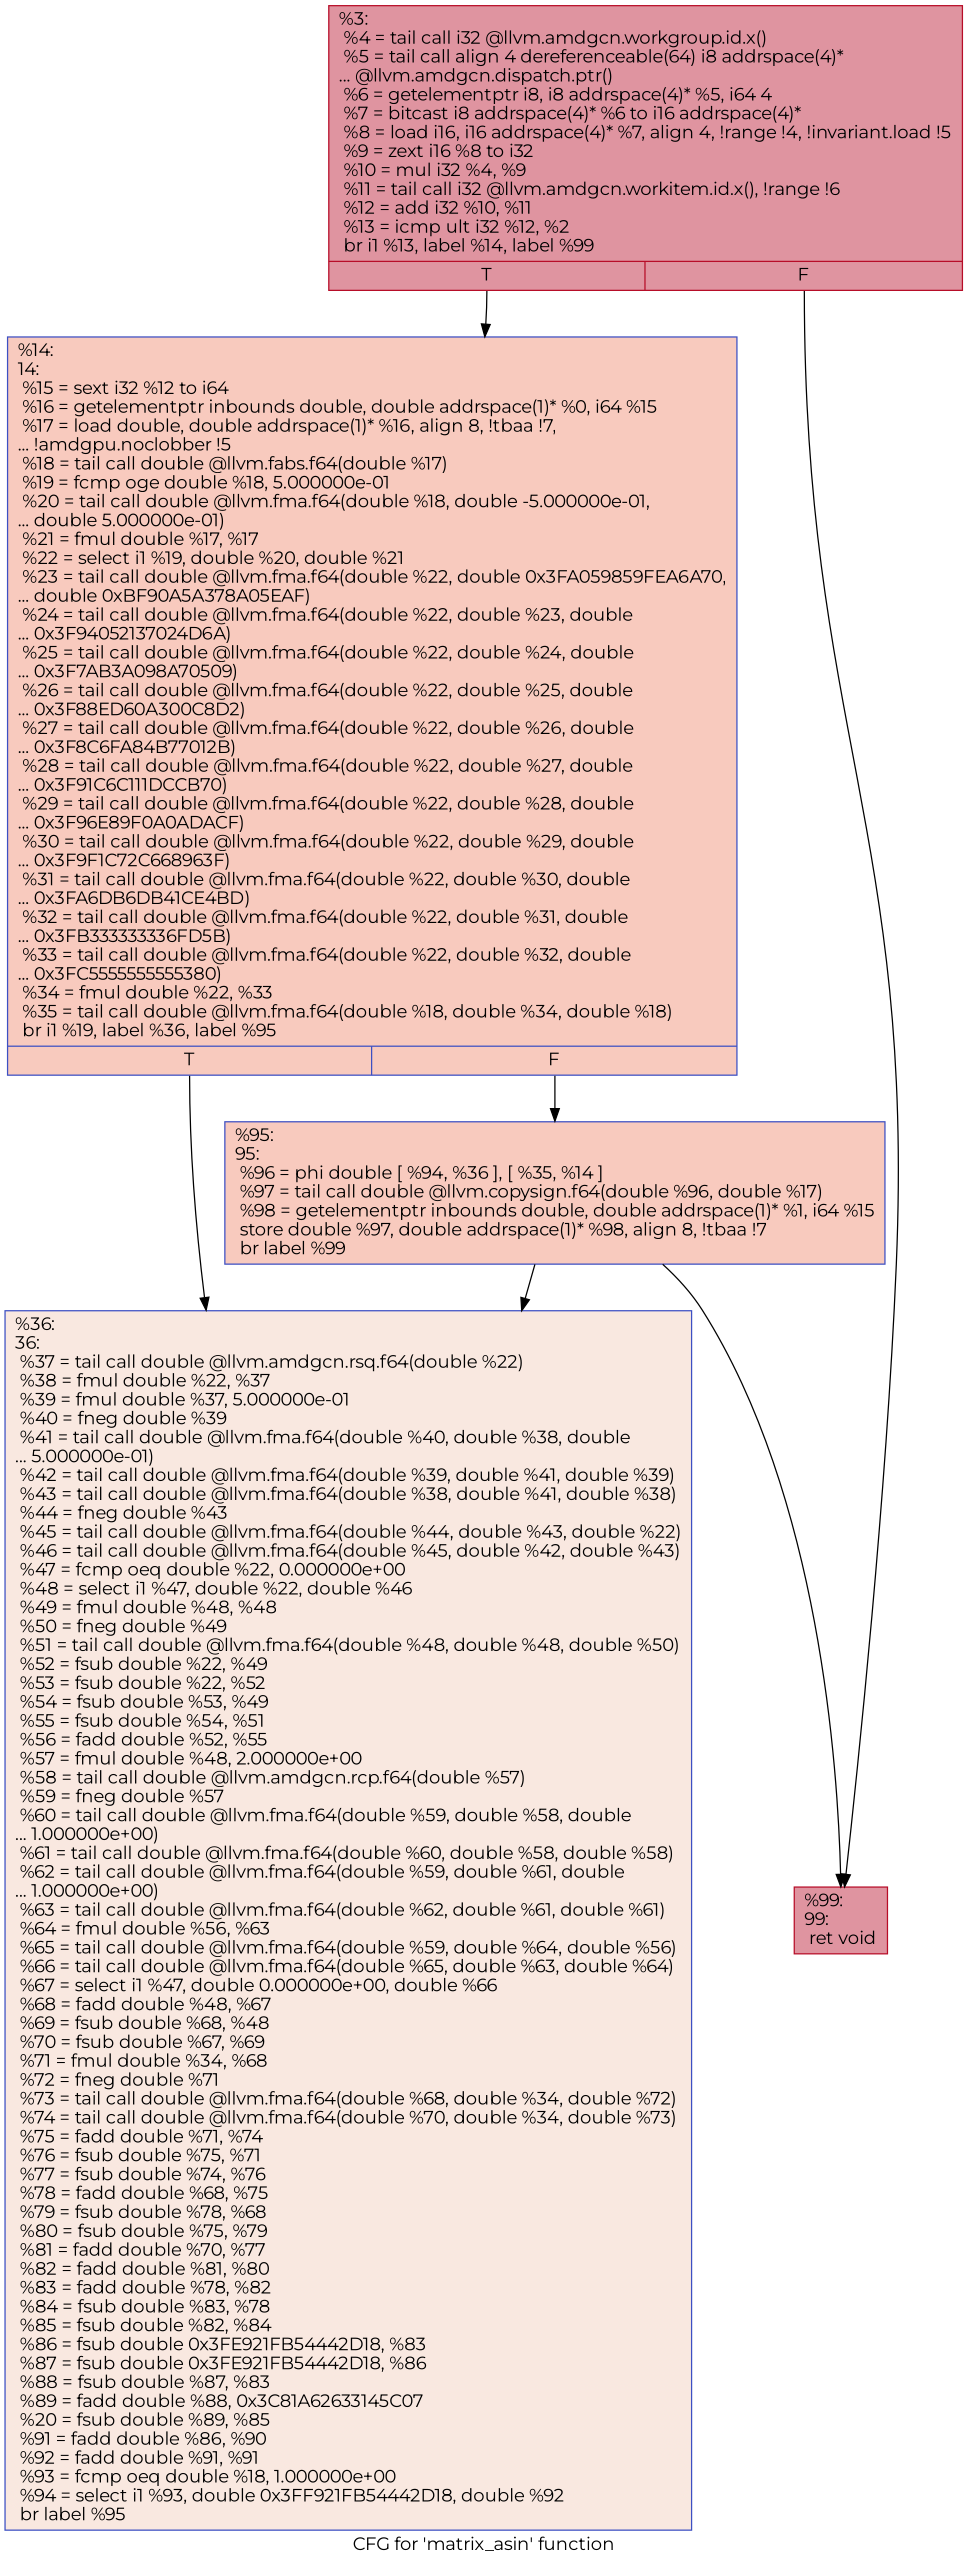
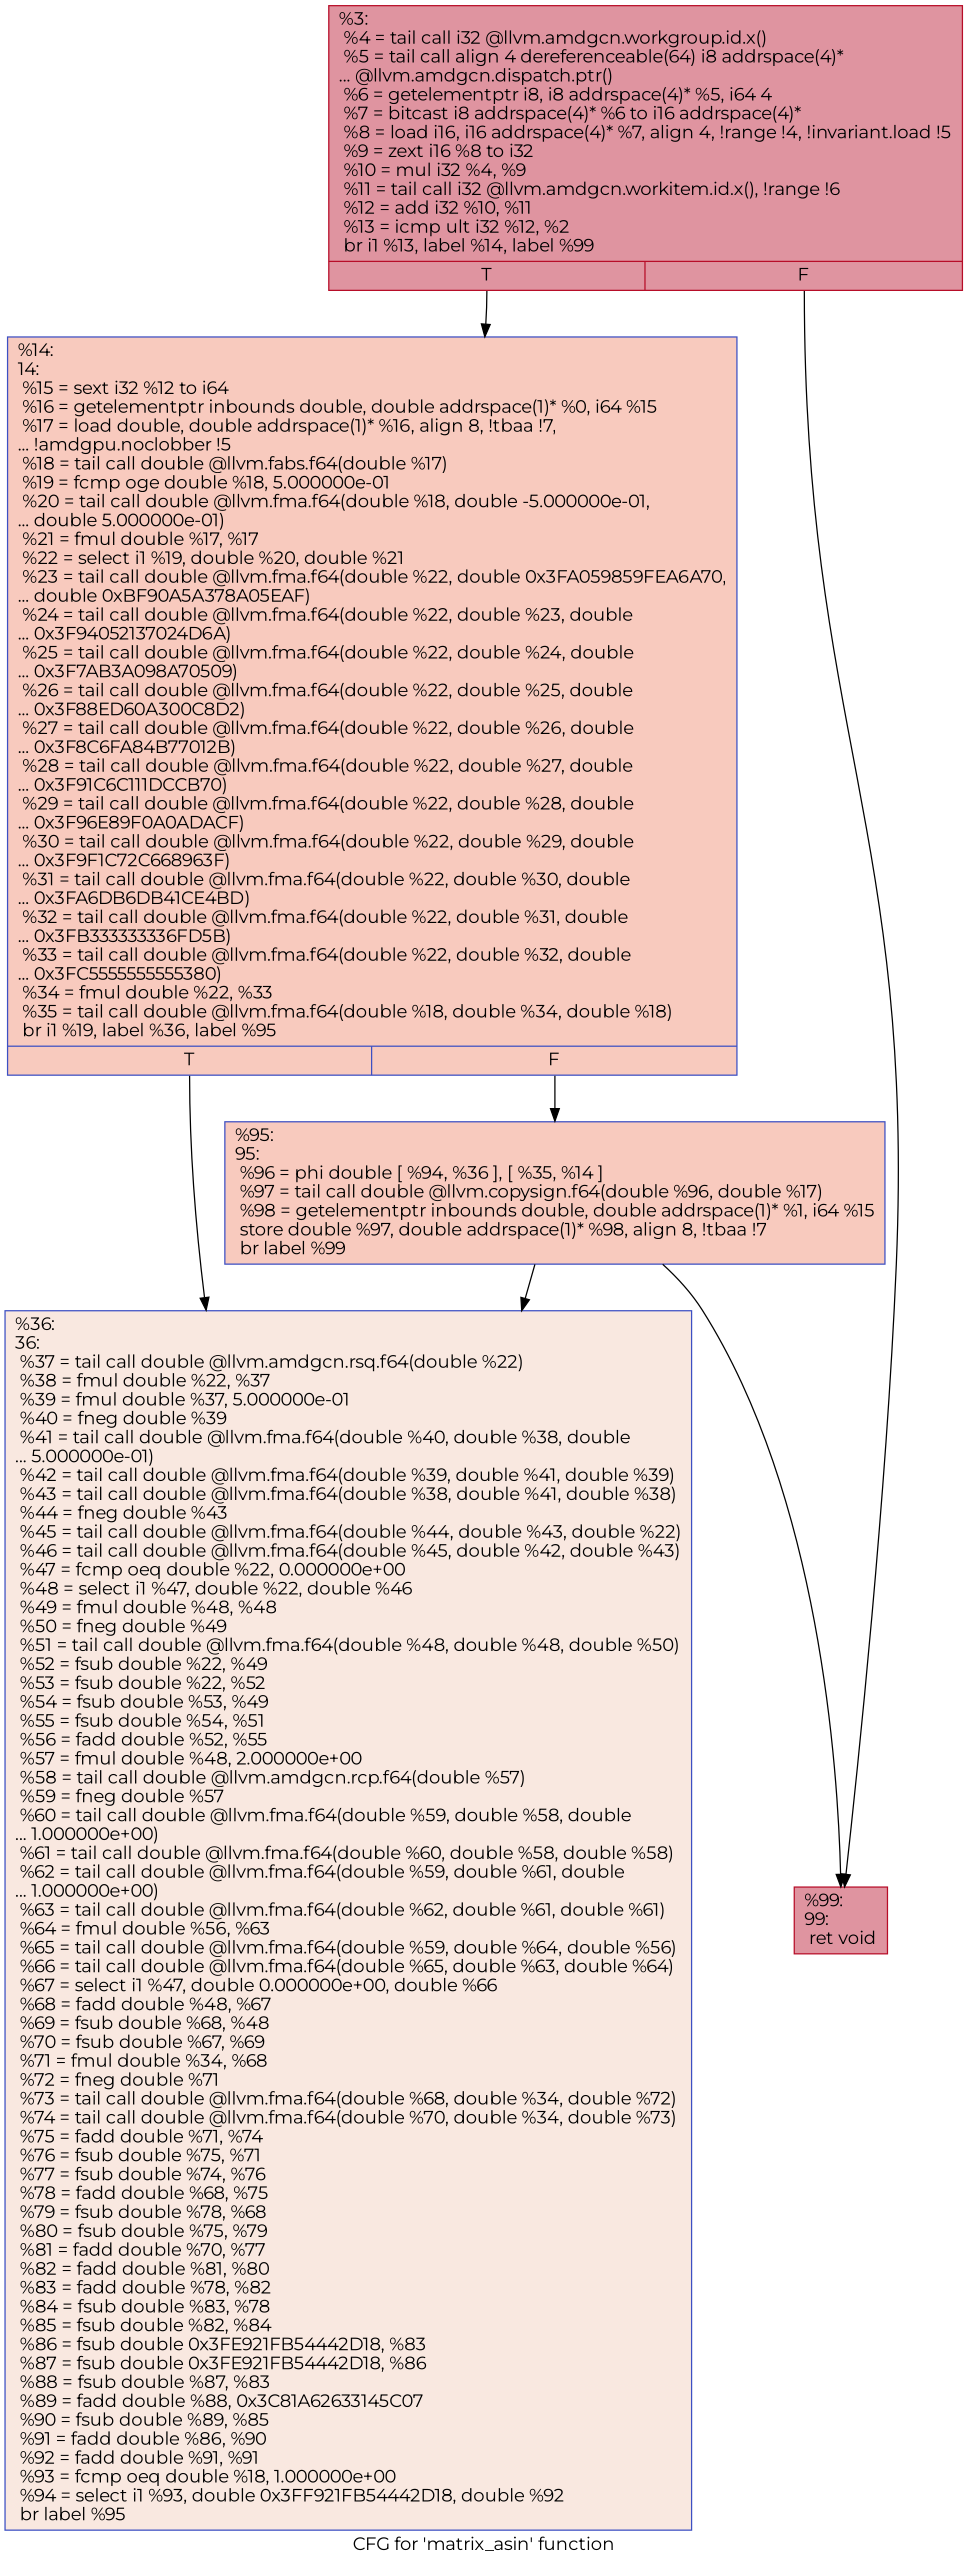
node "%36:": text "%20 = fsub double %89, %85" -> "%90 = fsub double %89, %85"
